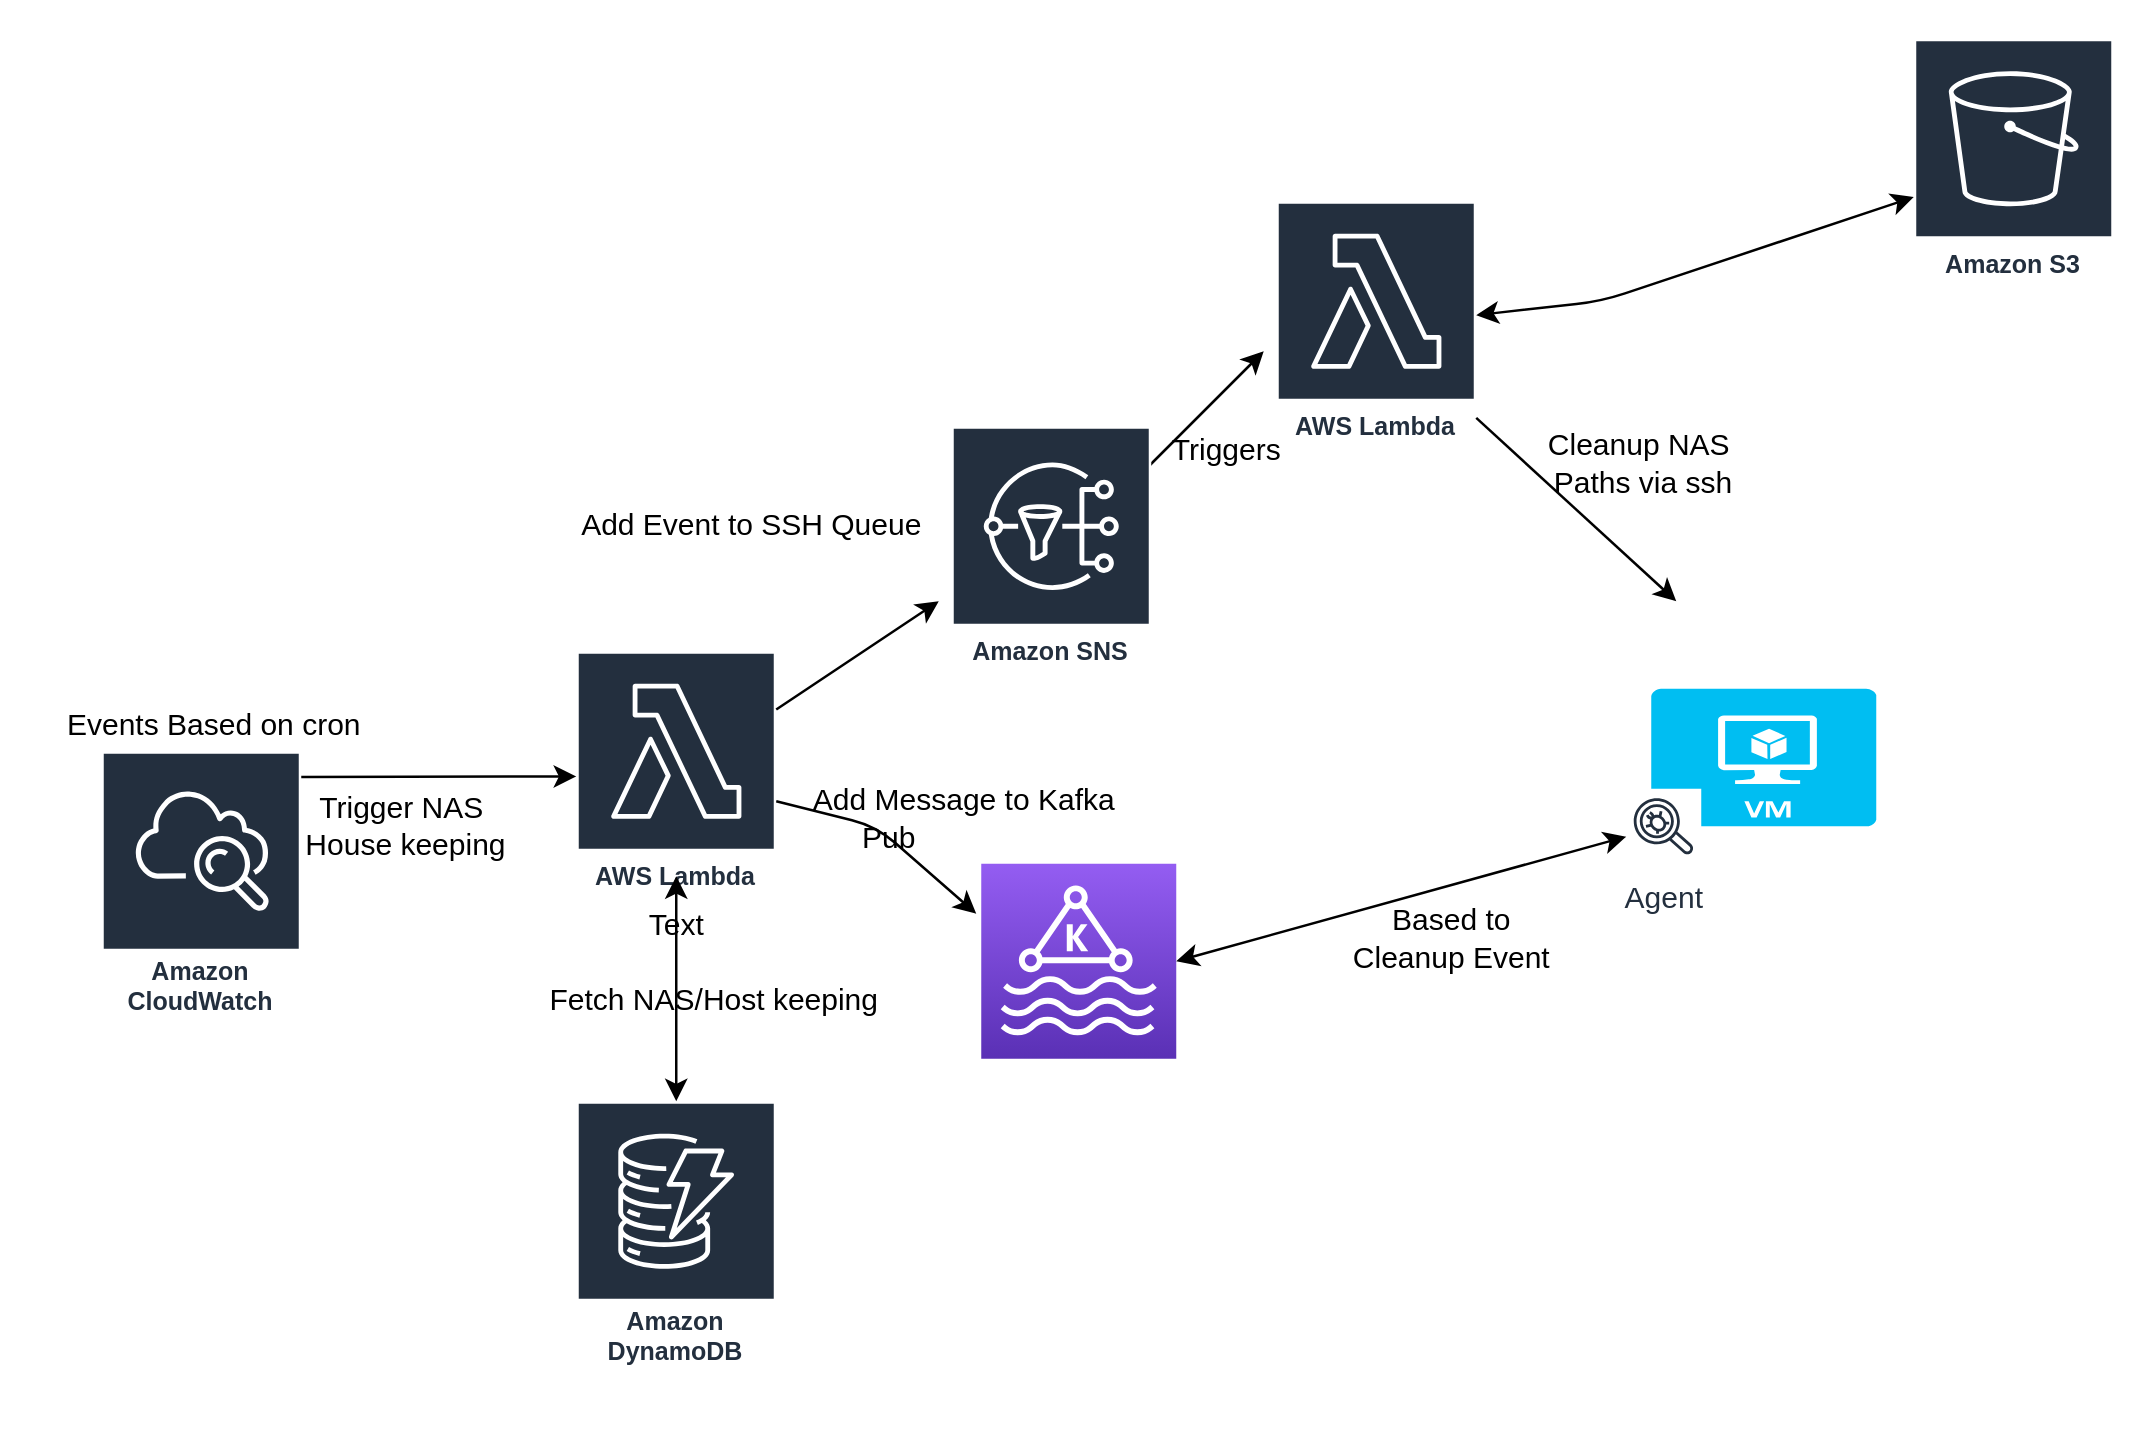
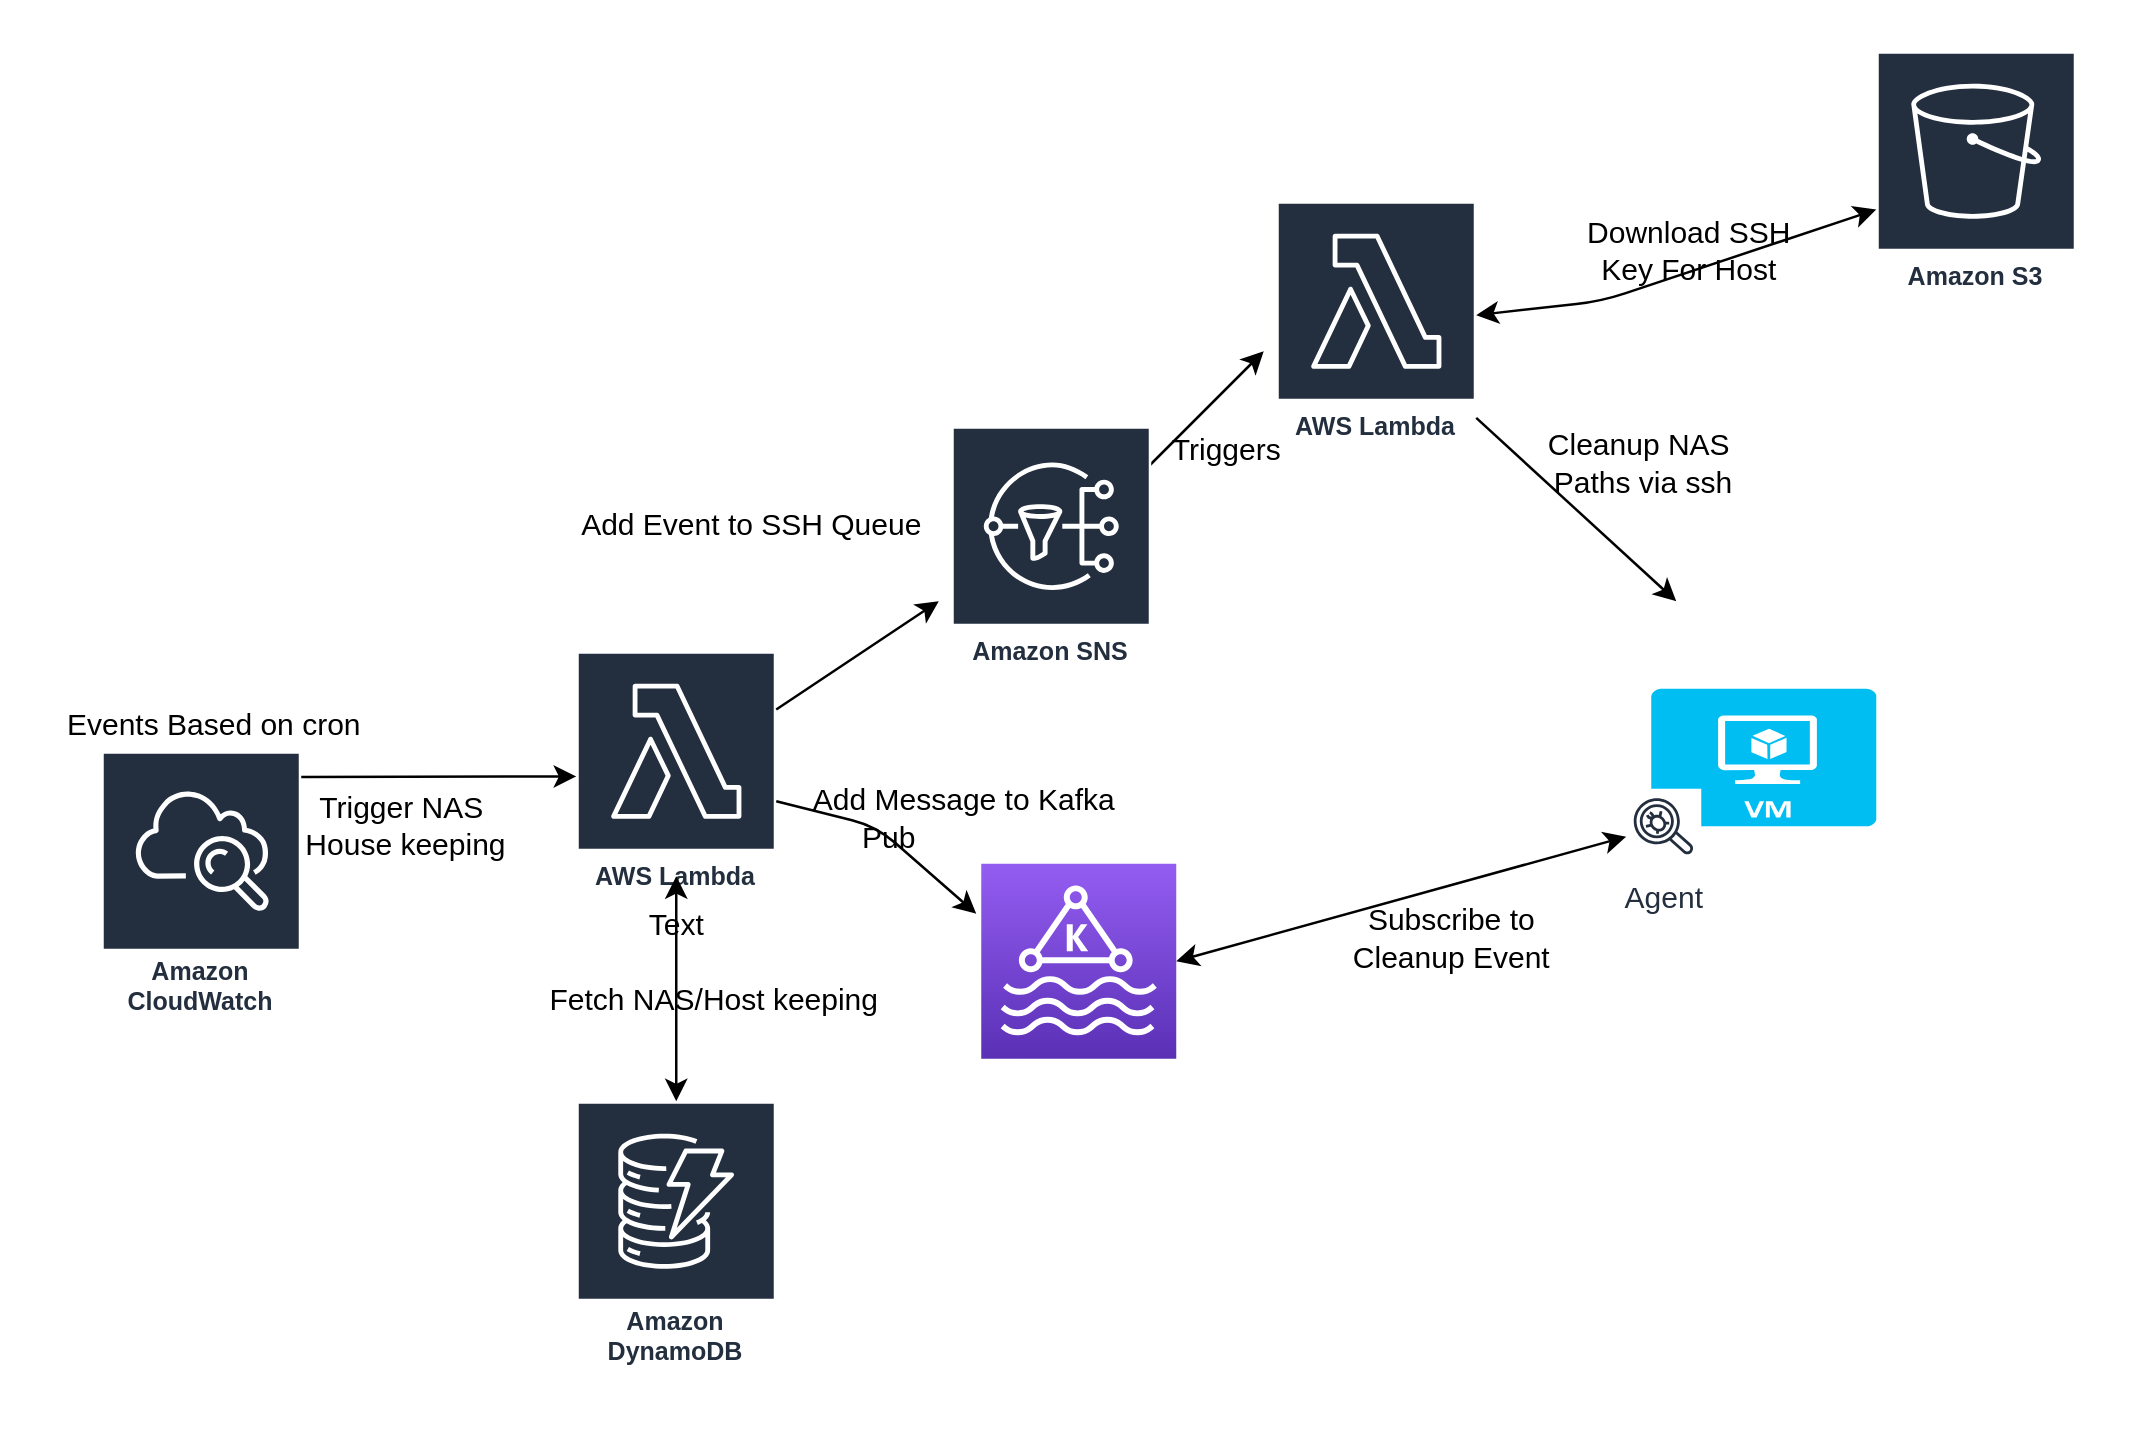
node "Amazon S3": moved (2014, 164) -> (1976, 176)
node "Download SSH Key For Host": added
node "Based to Cleanup Event": label "Based to Cleanup Event" -> "Subscribe to Cleanup Event"
